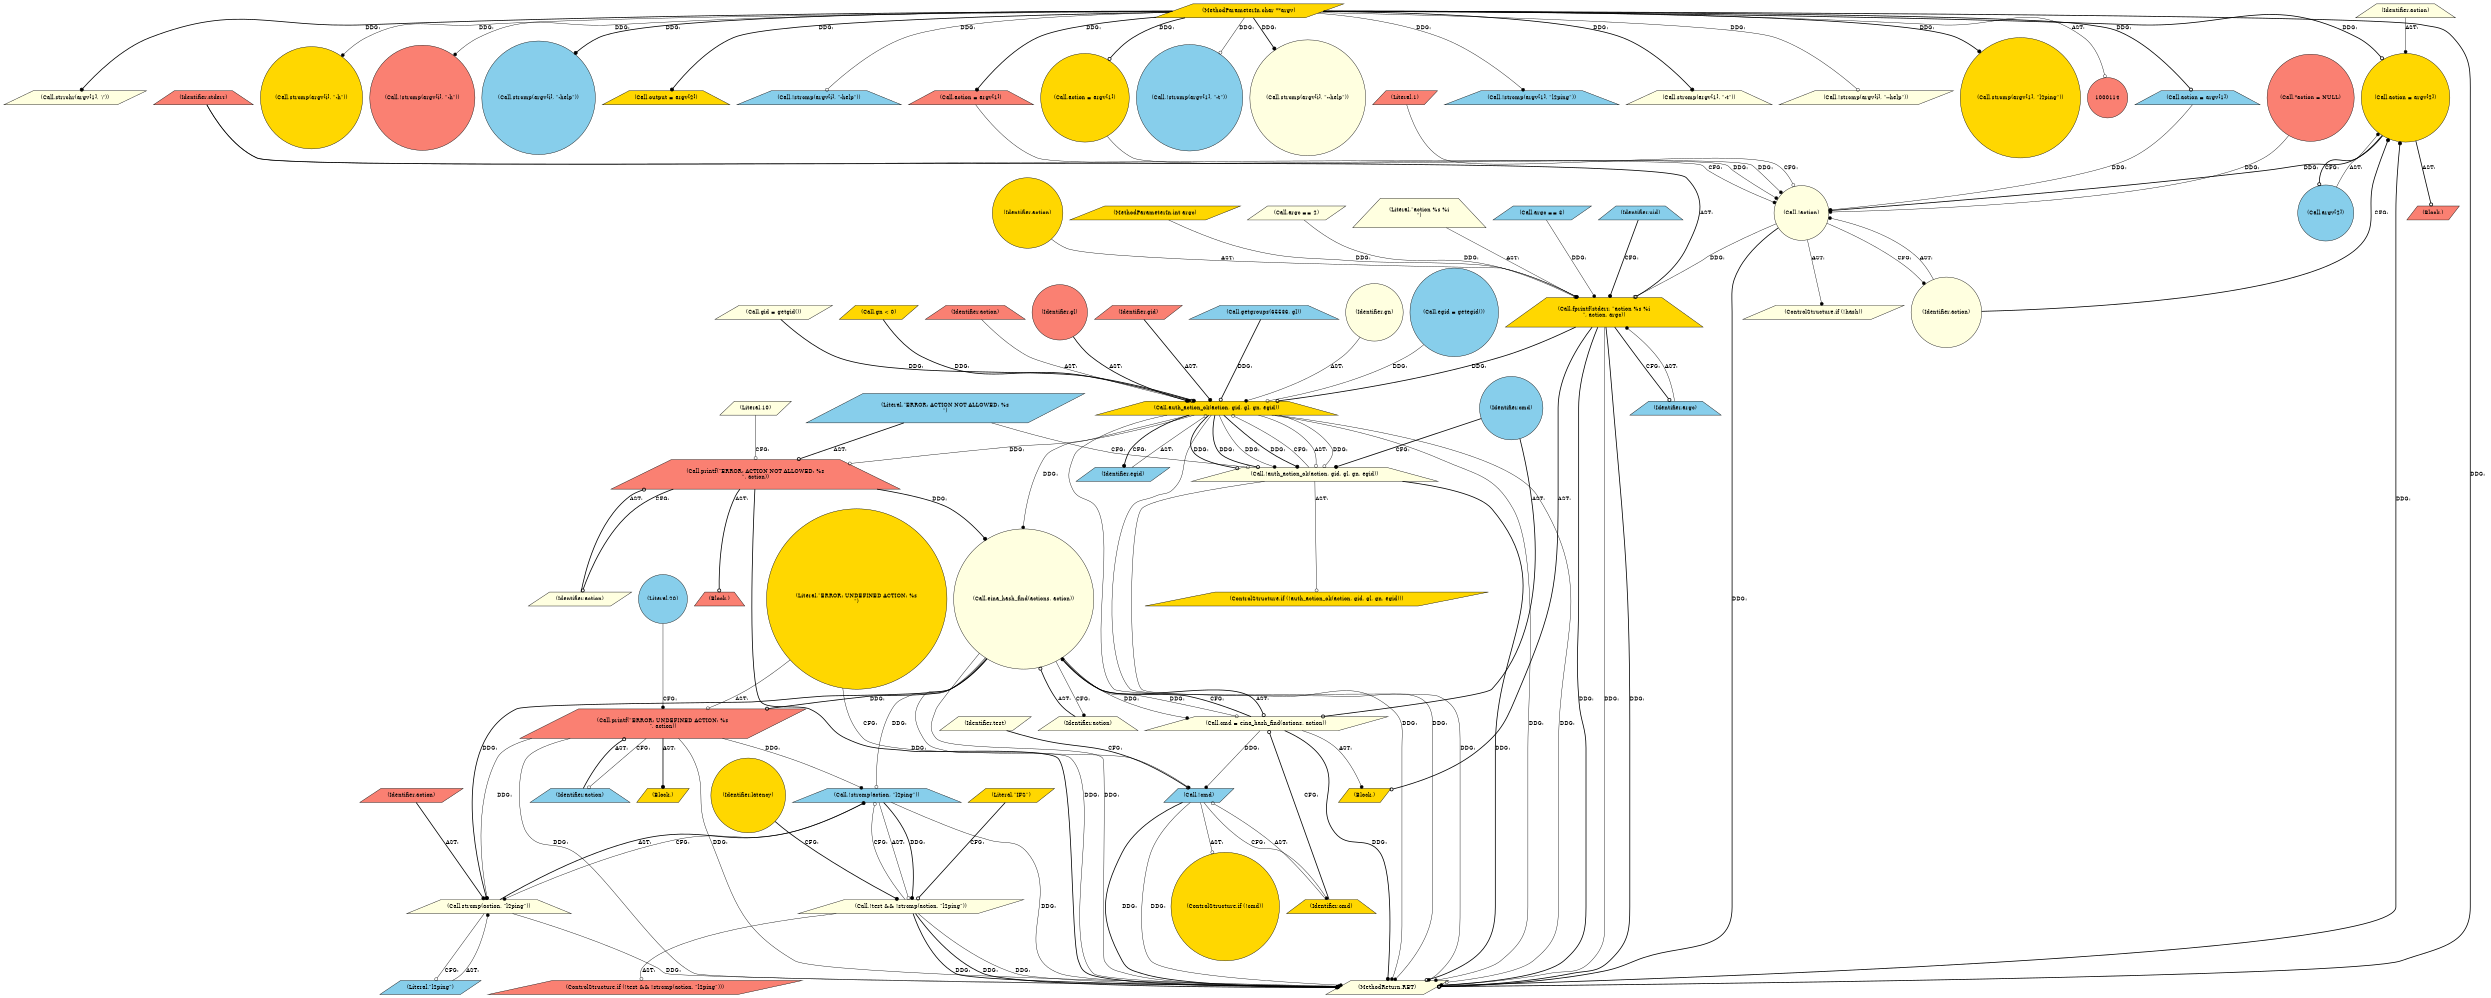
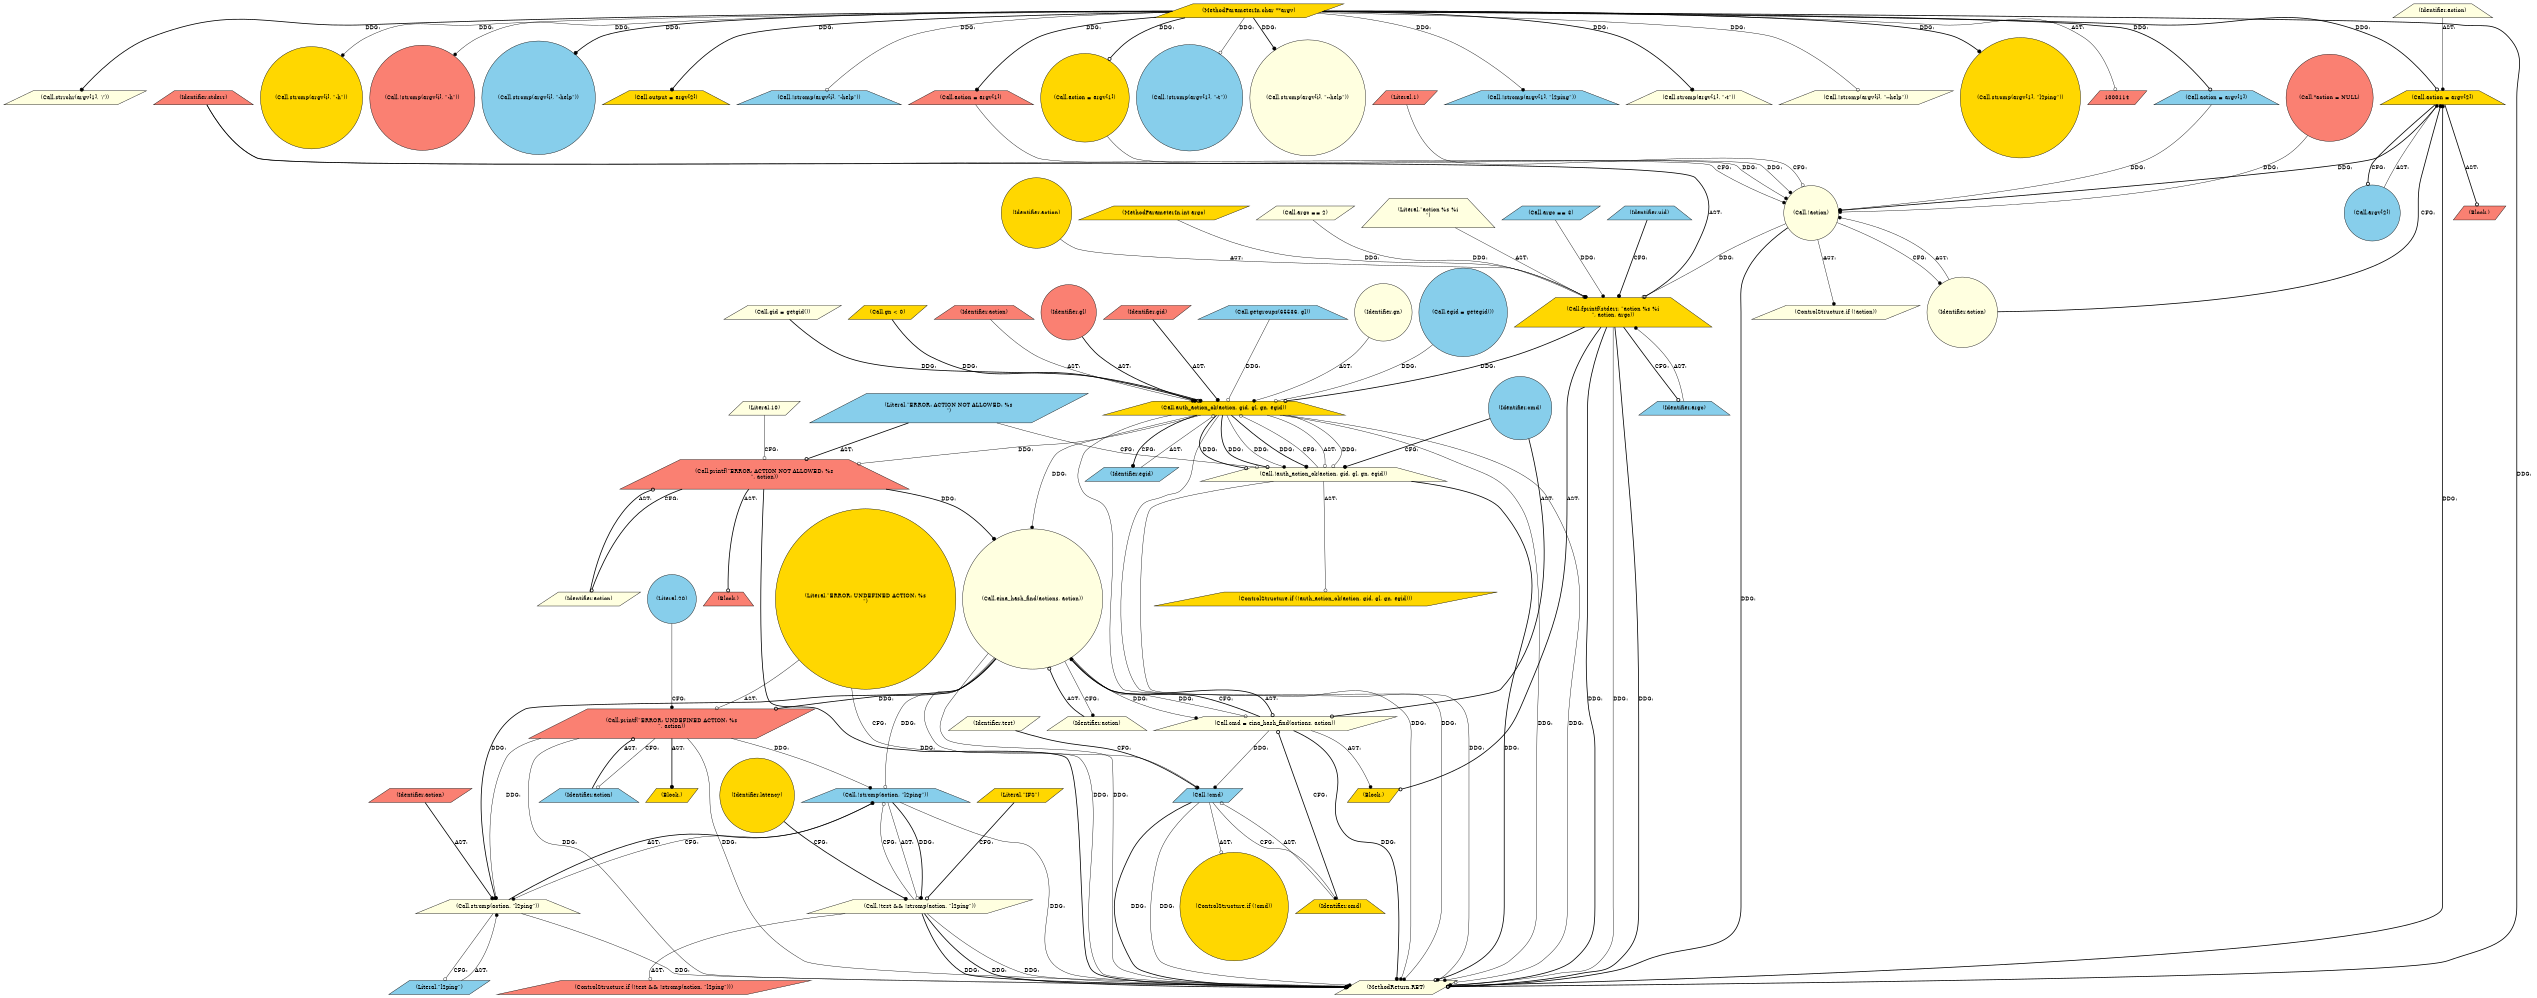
node "1000114": shape circle -> parallelogram
node "(Call,action = argv[2])": shape circle -> trapezium
node "(ControlStructure,if (!hash))": label "(ControlStructure,if (!hash))" -> "(ControlStructure,if (!action))"
edge "(Call,getgroups(65536, gl))" -> "(Call,auth_action_ok(action, gid, gl, gn, egid))": style bold -> solid
